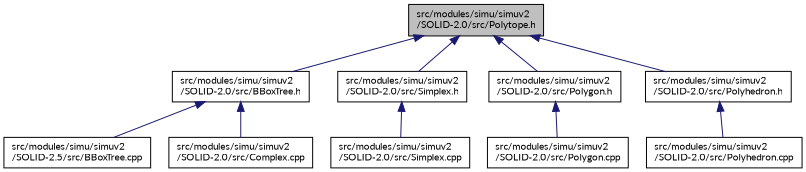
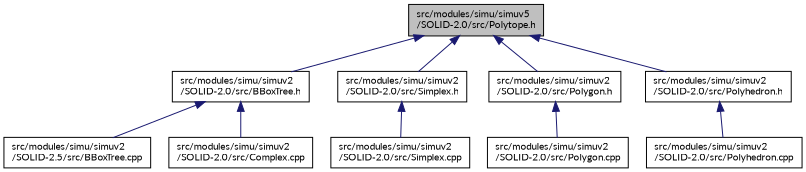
node "src/modules/simu/simuv2 /SOLID-2.0/src/Polytope.h": label "src/modules/simu/simuv2 /SOLID-2.0/src/Polytope.h" -> "src/modules/simu/simuv5 /SOLID-2.0/src/Polytope.h"
